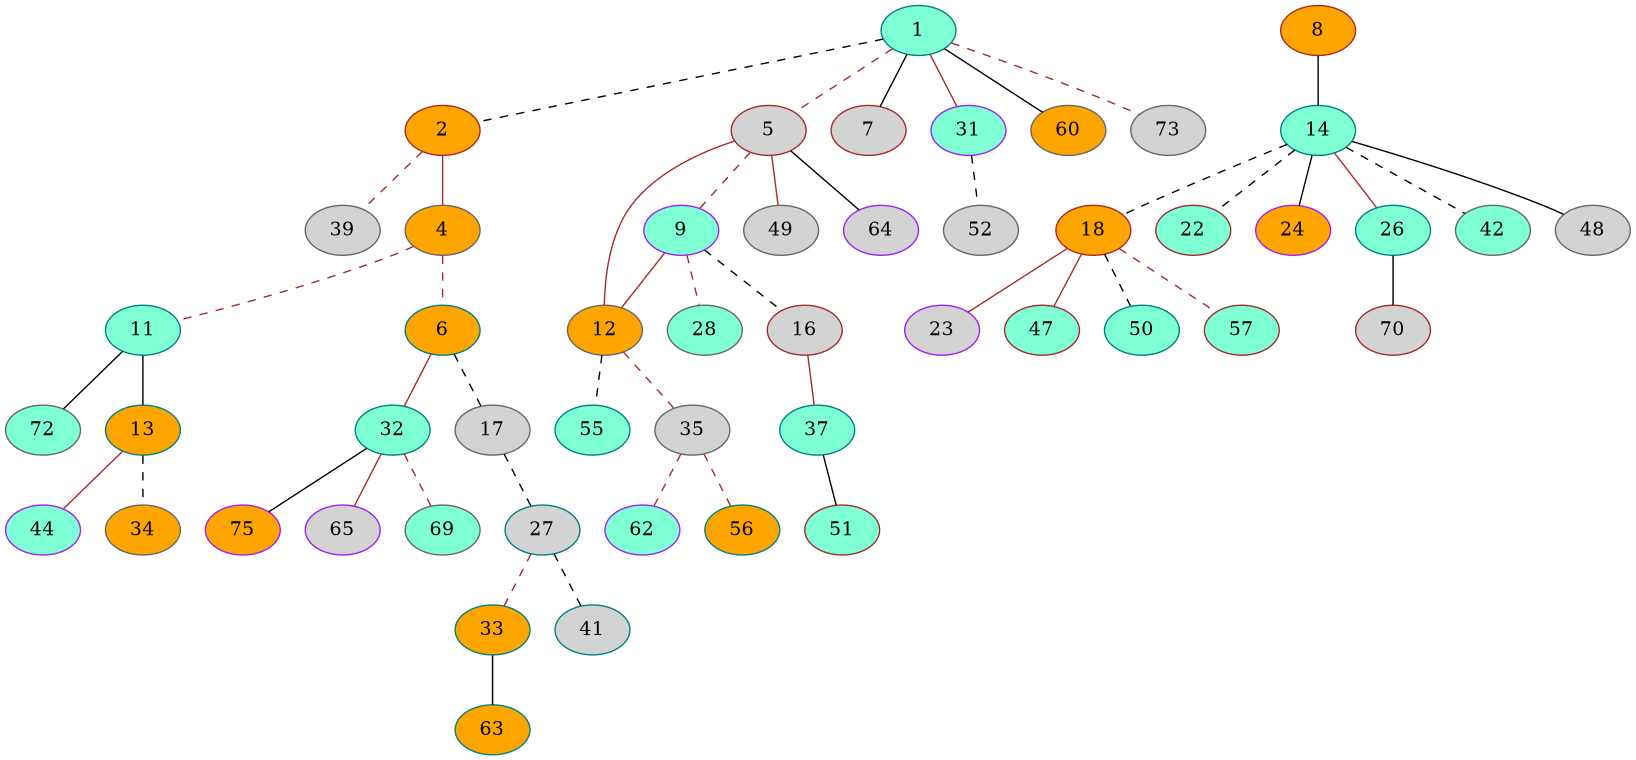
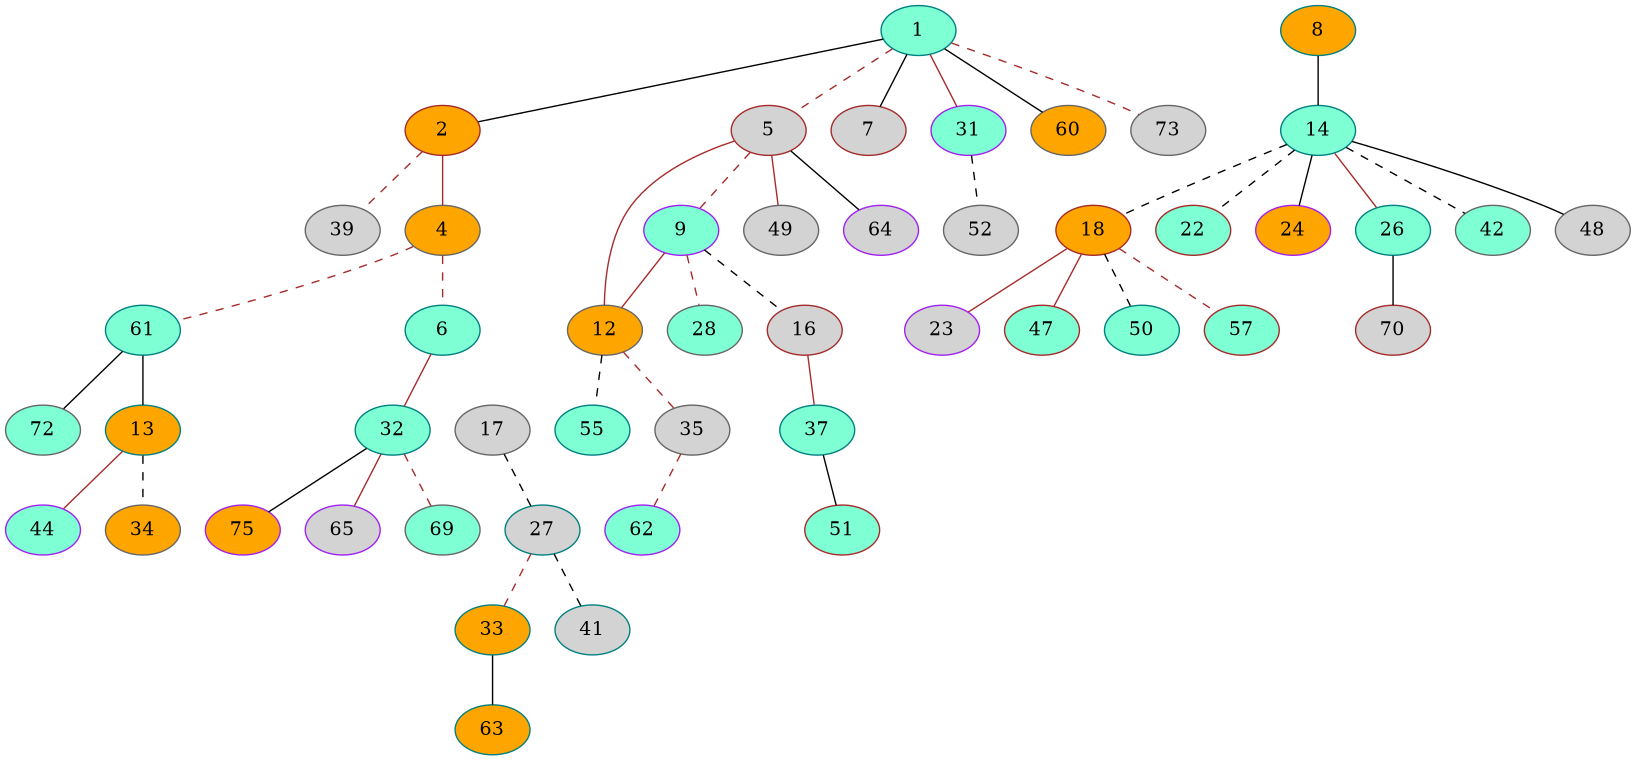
node "8": color brown -> teal
edge "1" -- "2": style dashed -> solid
node "11": label "11" -> "61"
node "6": fillcolor orange -> aquamarine
edge "6" -- "17": removed
node "56": removed
